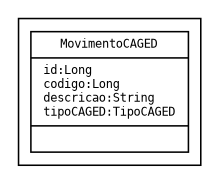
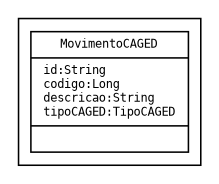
node "MovimentoCAGED": text "id:Long" -> "id:String"
